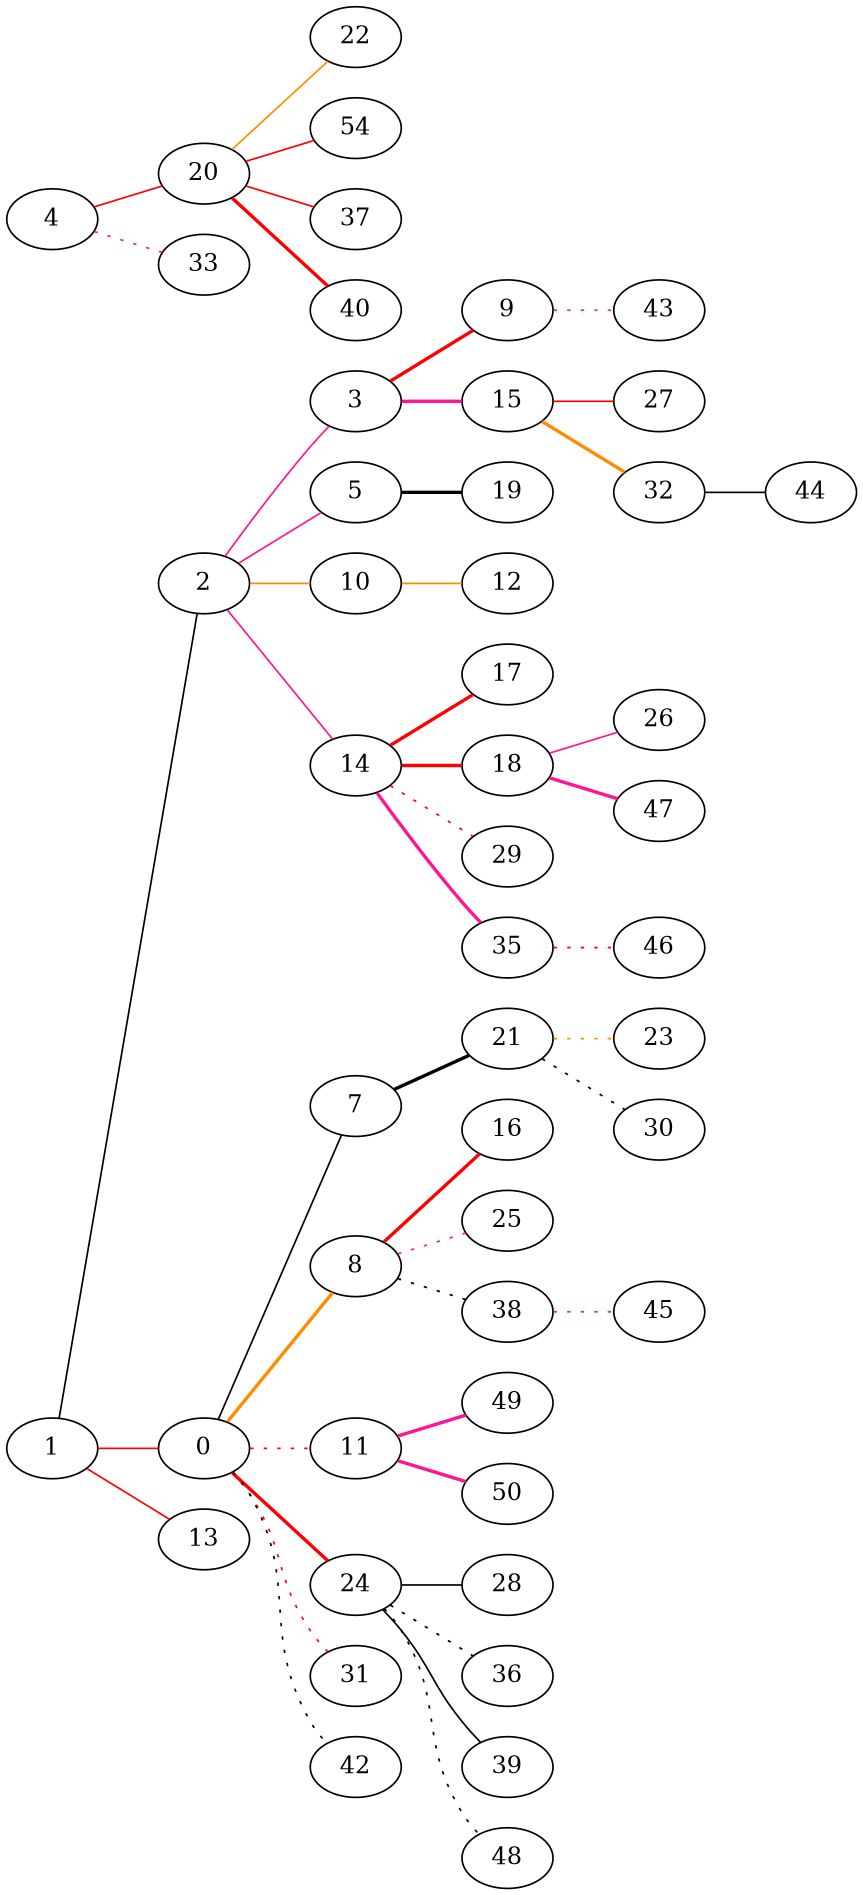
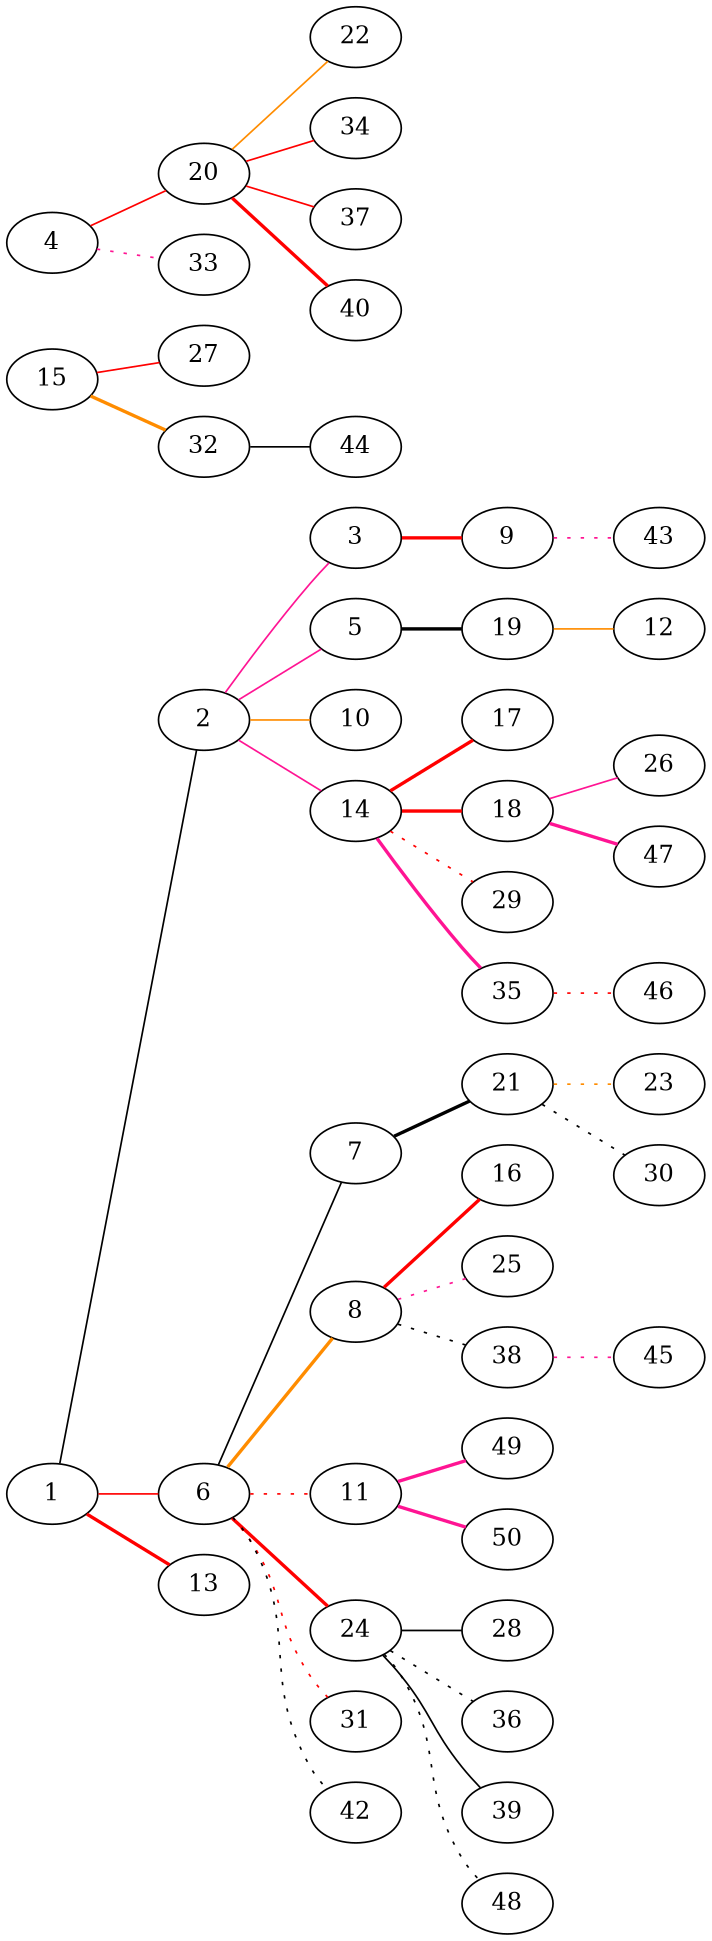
node "54": label "54" -> "34"
edge "3" -- "15": removed
edge "10" -- "12": now "19" -- "12"
node "0": label "0" -> "6"
edge "1" -- "13": style solid -> bold
